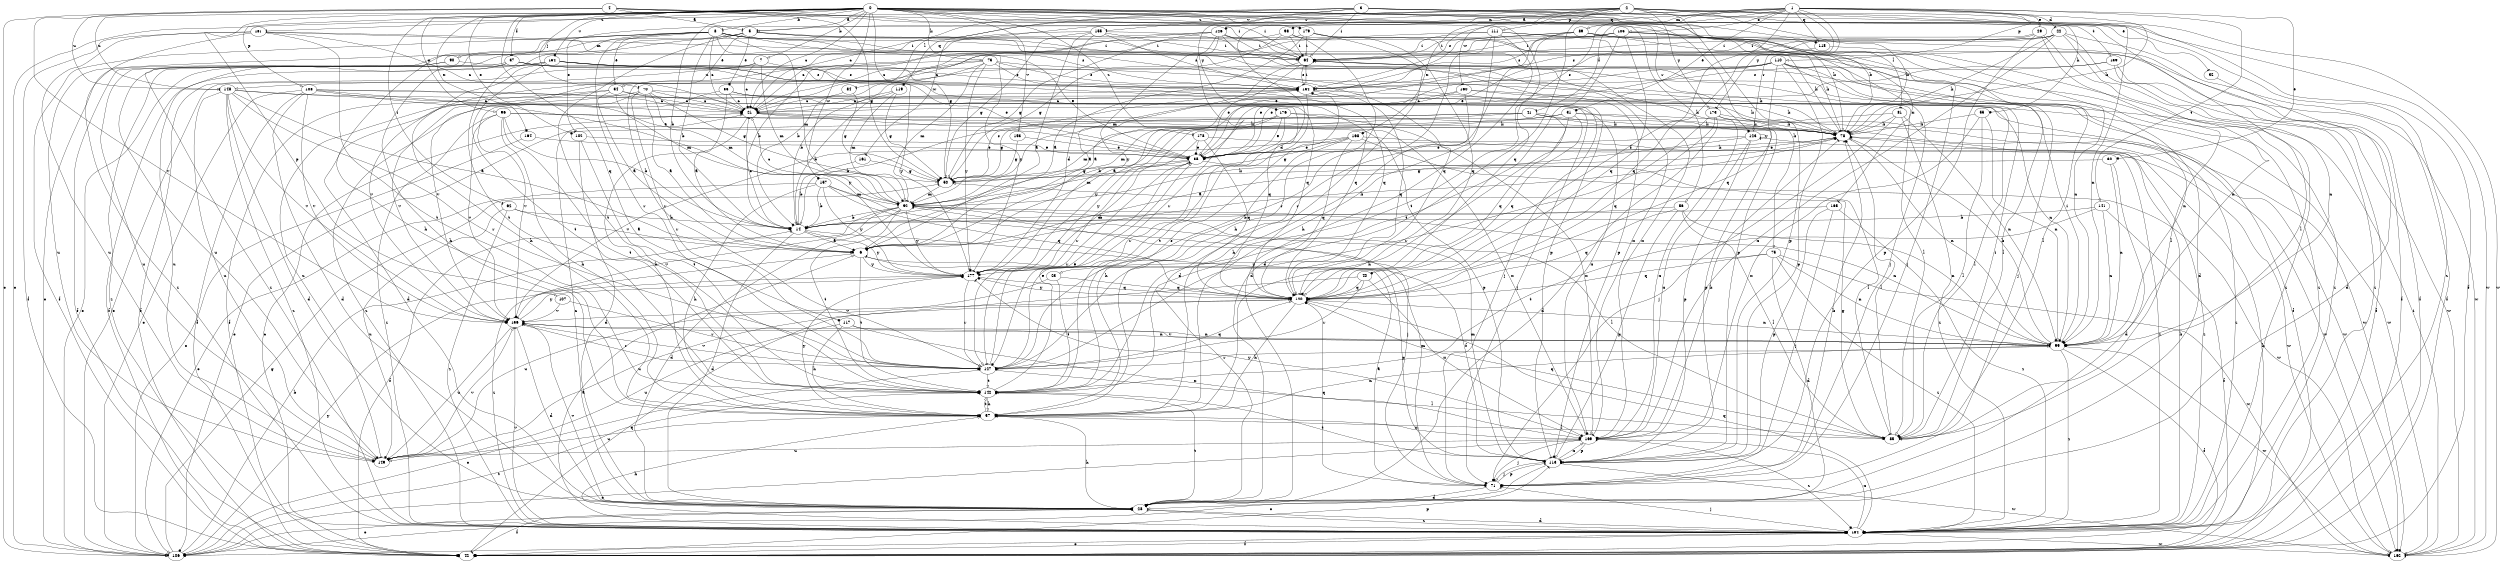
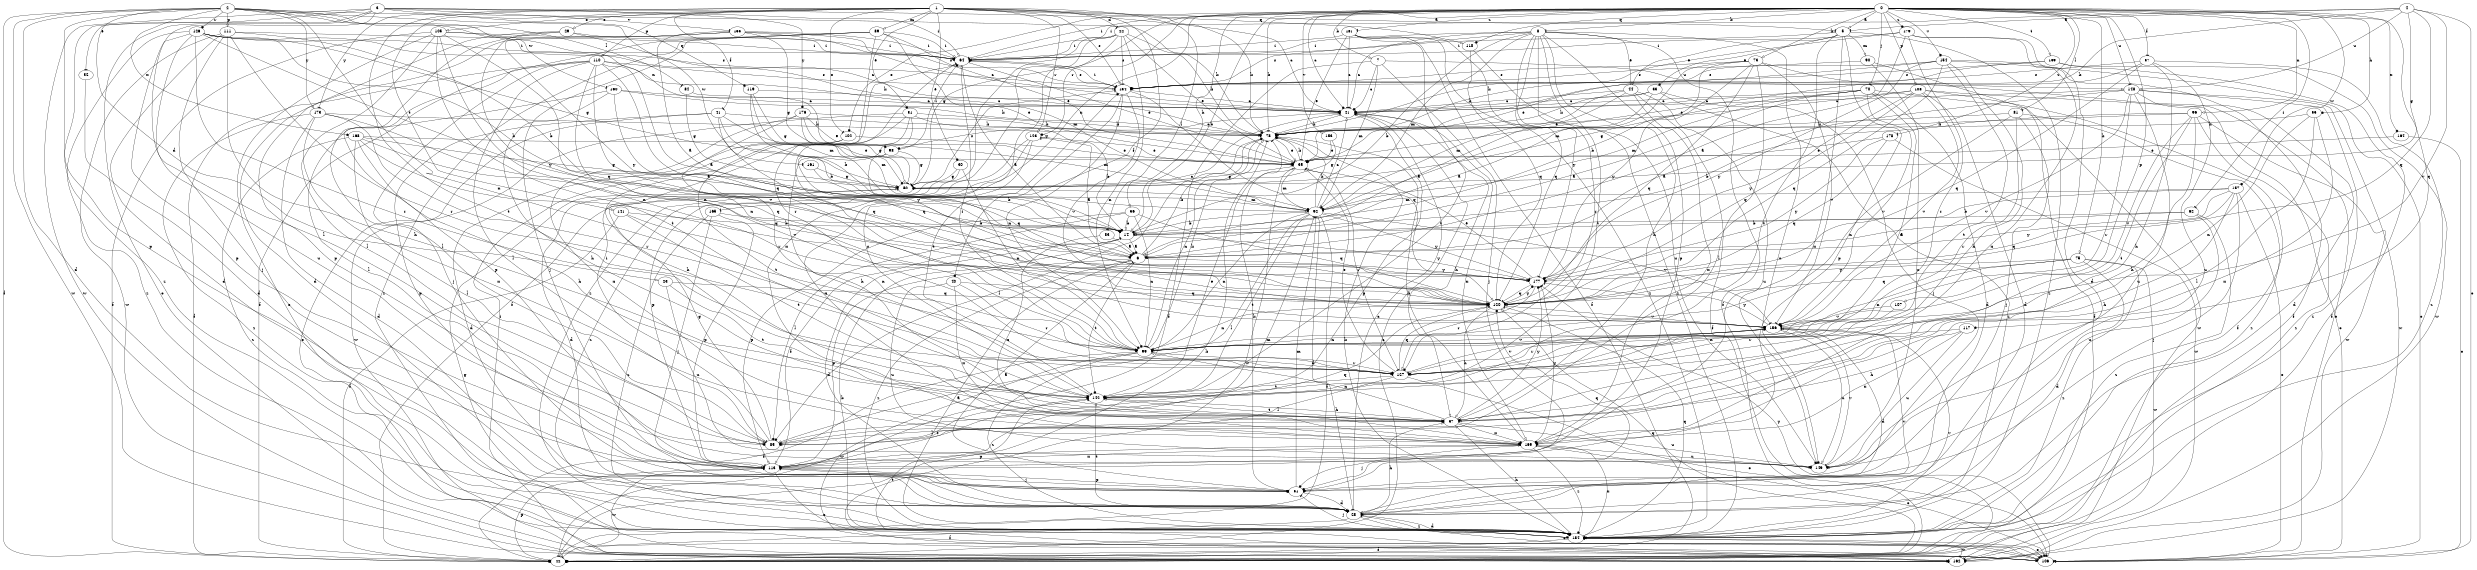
edge "98" -> "21": reversed
node "34": label "34" -> "44"
edge "155" -> "177": label "d" -> "y"
node "83": added
edge "85" -> "78": reversed
edge "127" -> "156": arrowhead tee -> onormal
node "71": label "71" -> "51"
